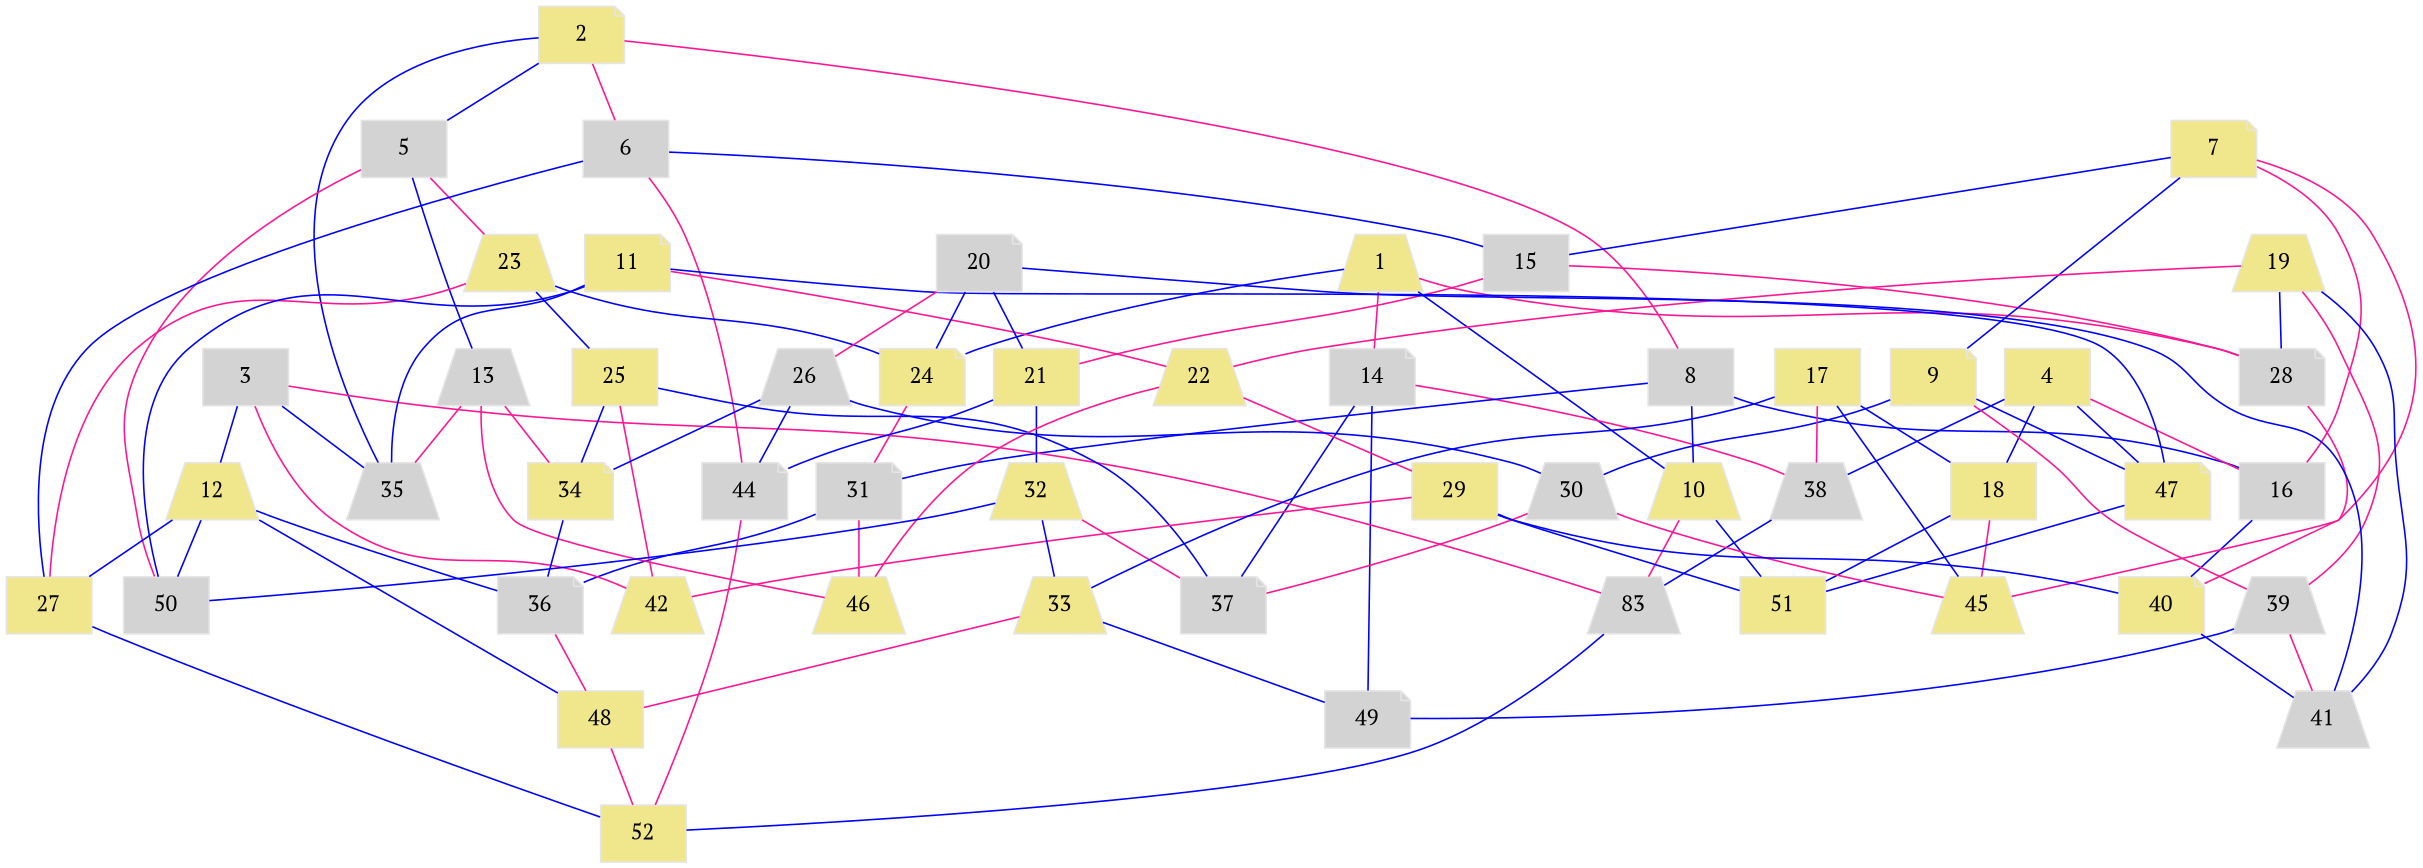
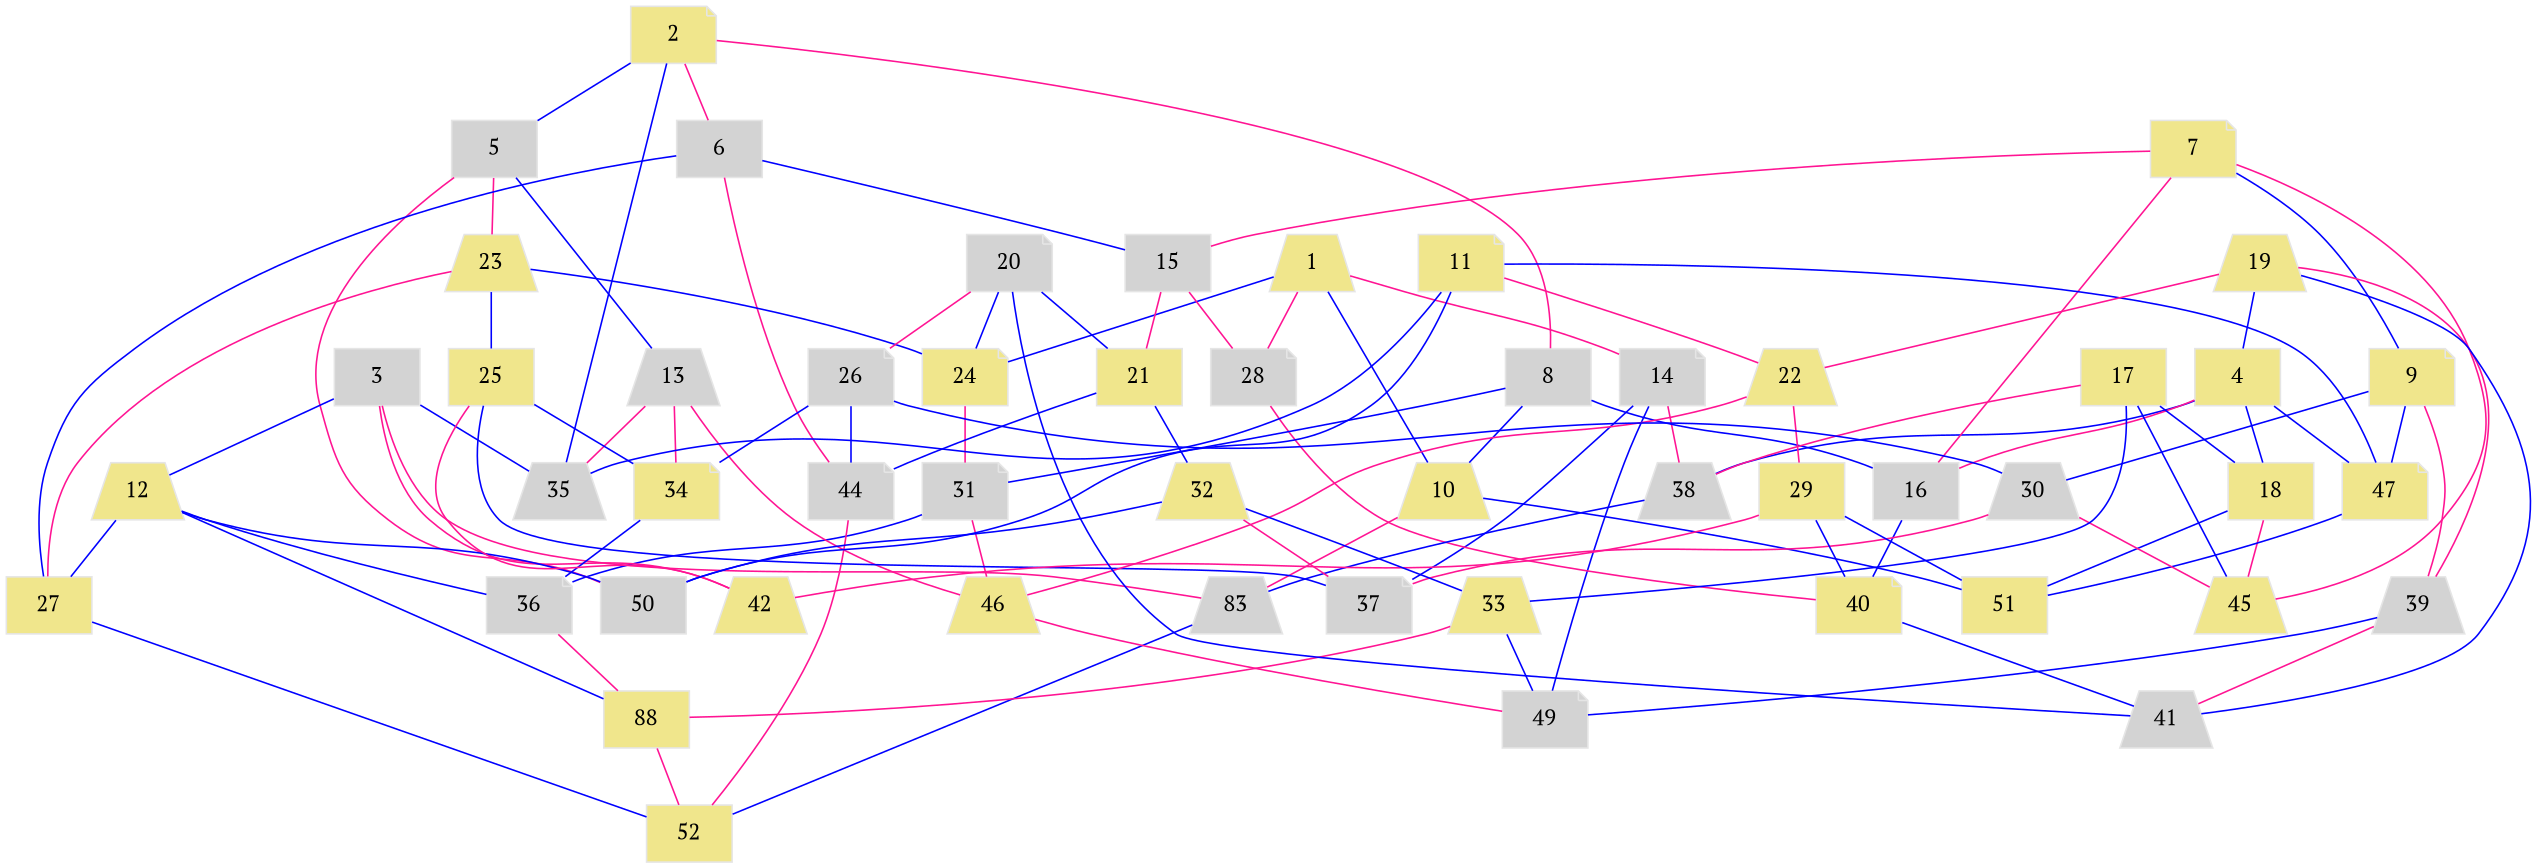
edge "7" -- "15": color blue -> deeppink
edge "19" -- "28": now "19" -- "4"
node "26": shape trapezium -> note
edge "46" -- "49": added
node "48": label "48" -> "88"
